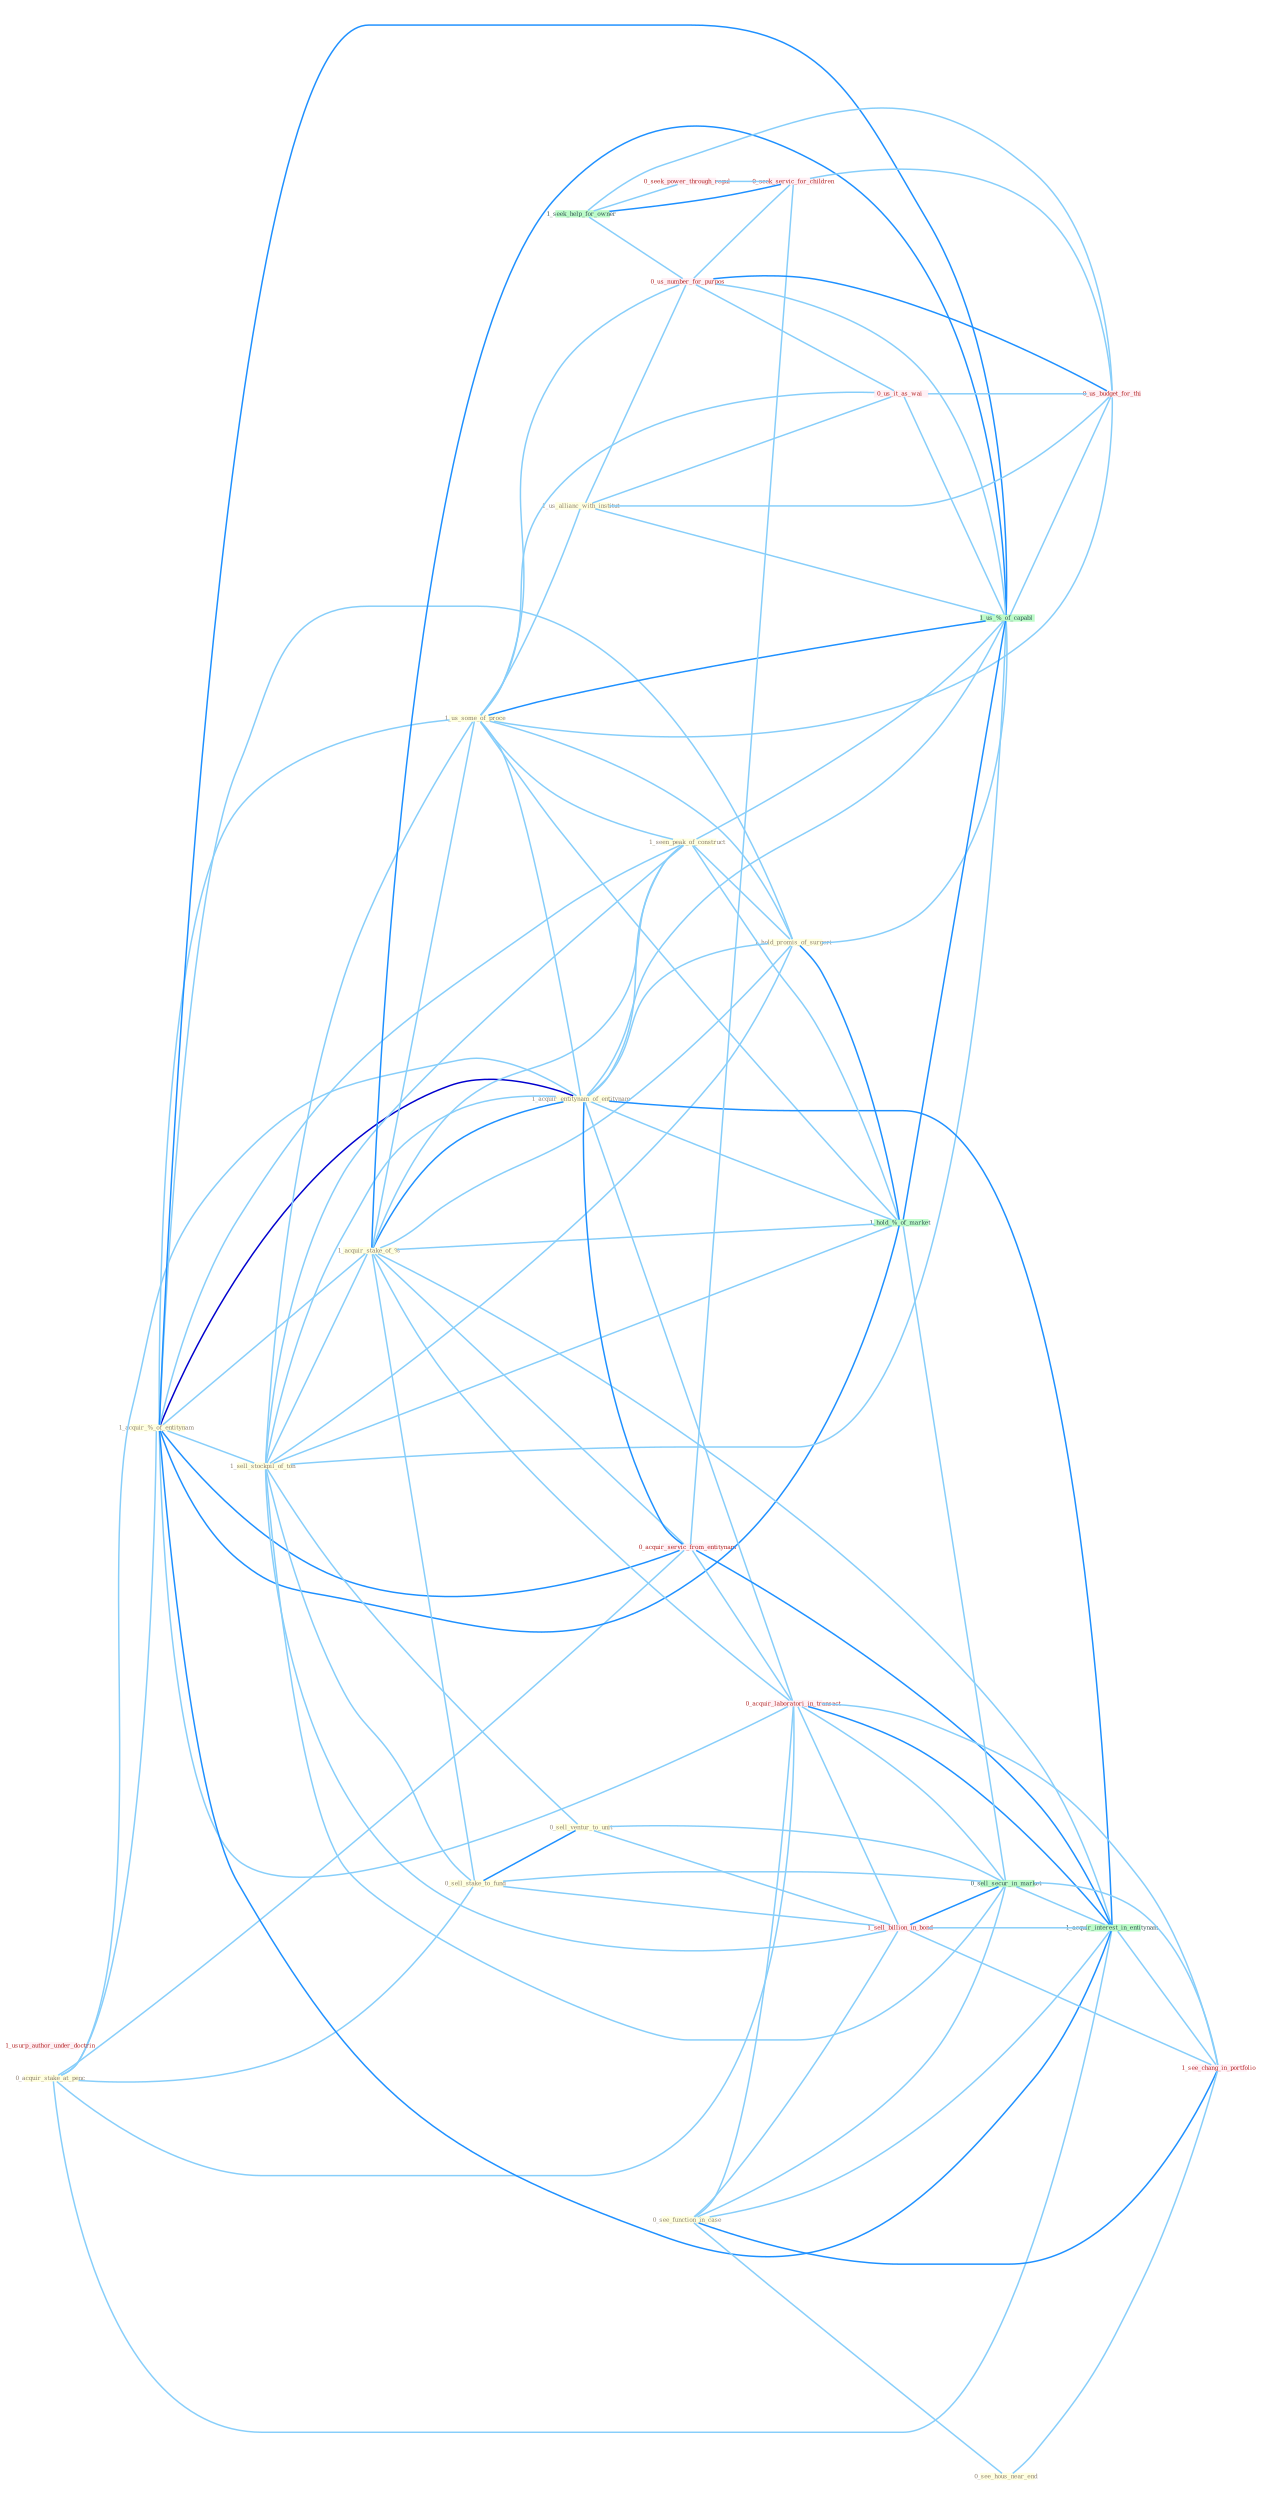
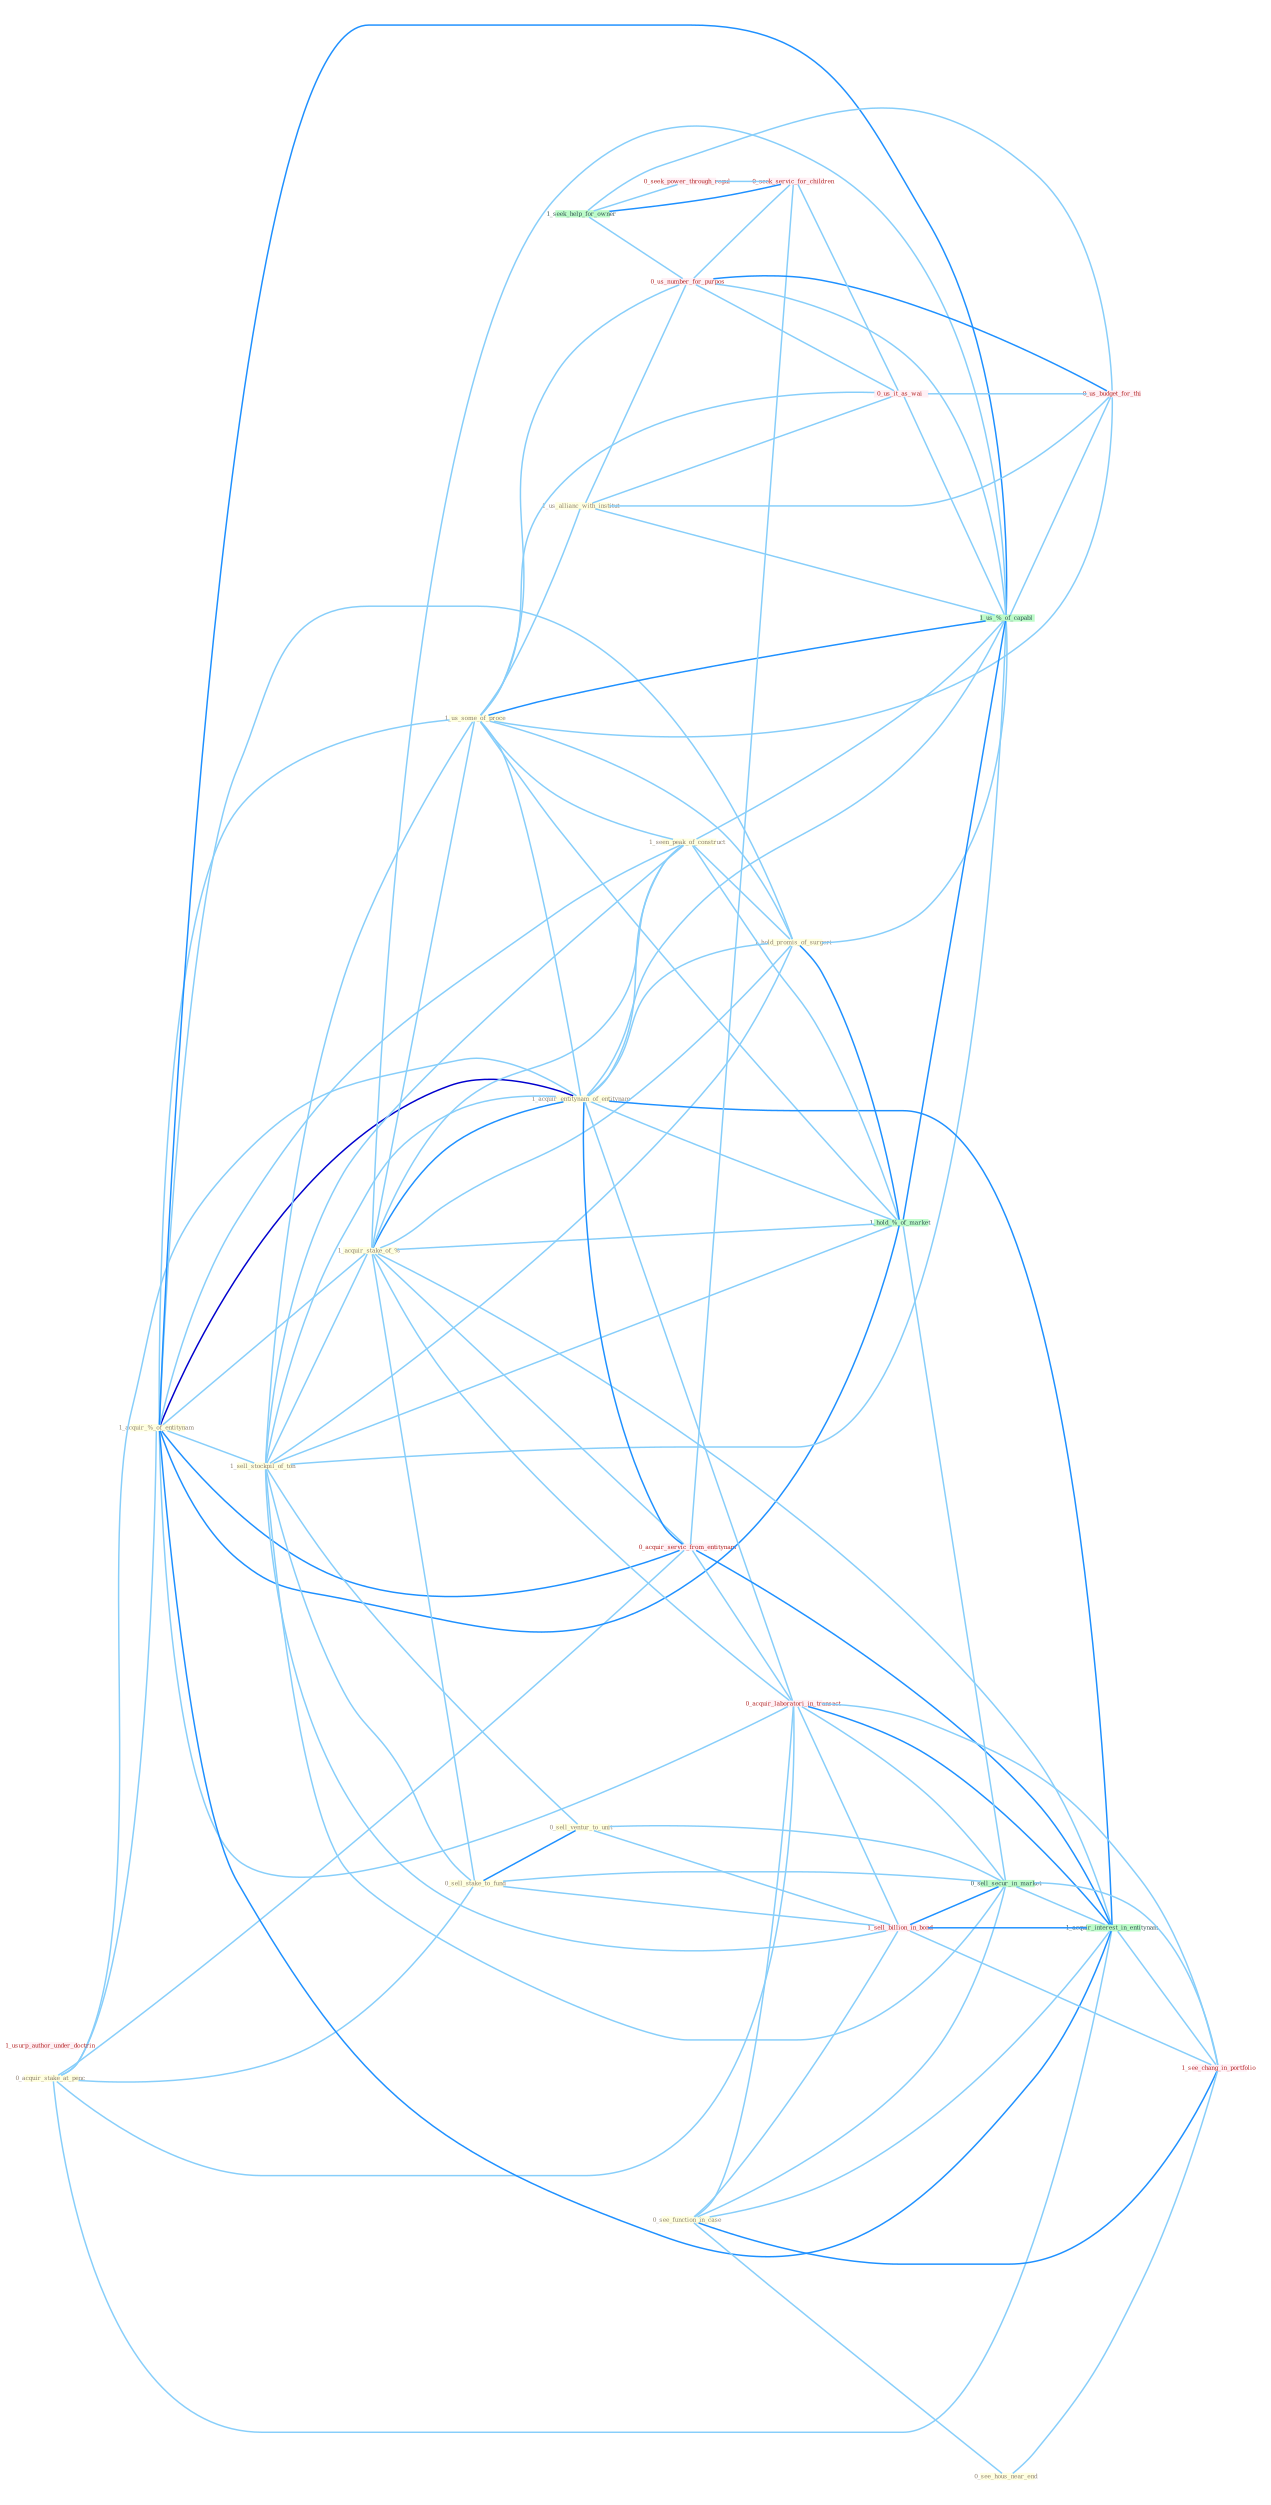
edge "0_seek_servic_for_children" -- "0_us_budget_for_thi": now "0_seek_servic_for_children" -- "0_us_it_as_wai"
edge "1_us_%_of_capabl" -- "1_acquir_stake_of_%": color #1e90ff -> #87cefa
edge "1_sell_billion_in_bond" -- "1_acquir_interest_in_entitynam": color #87cefa -> #1e90ff
